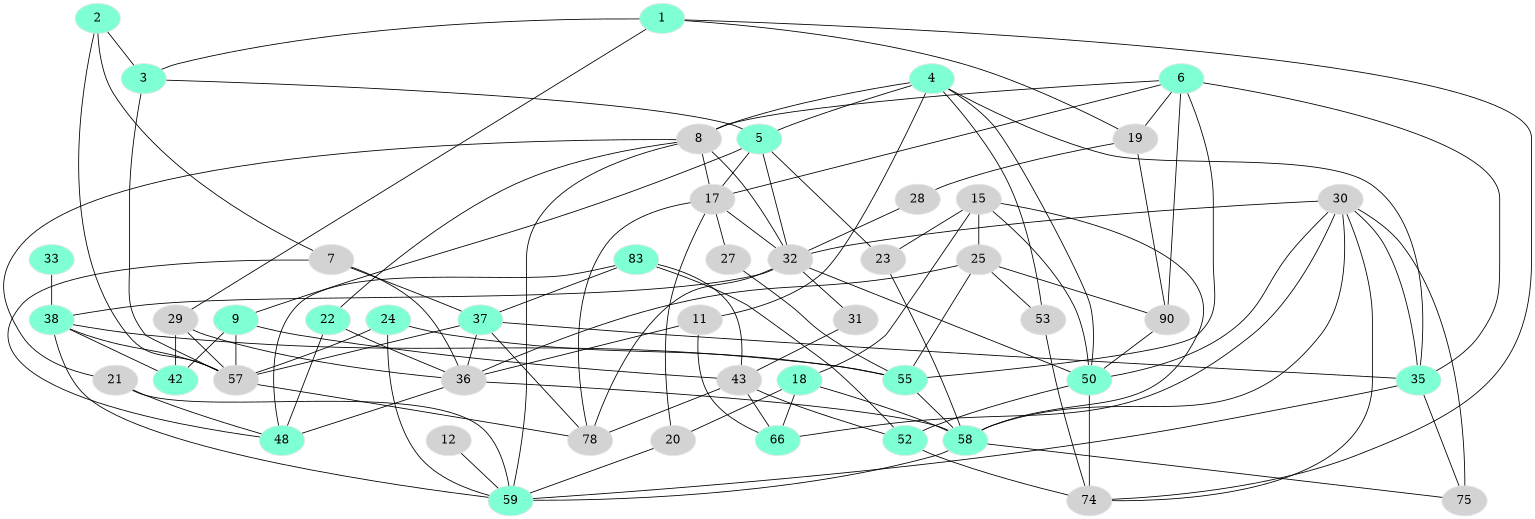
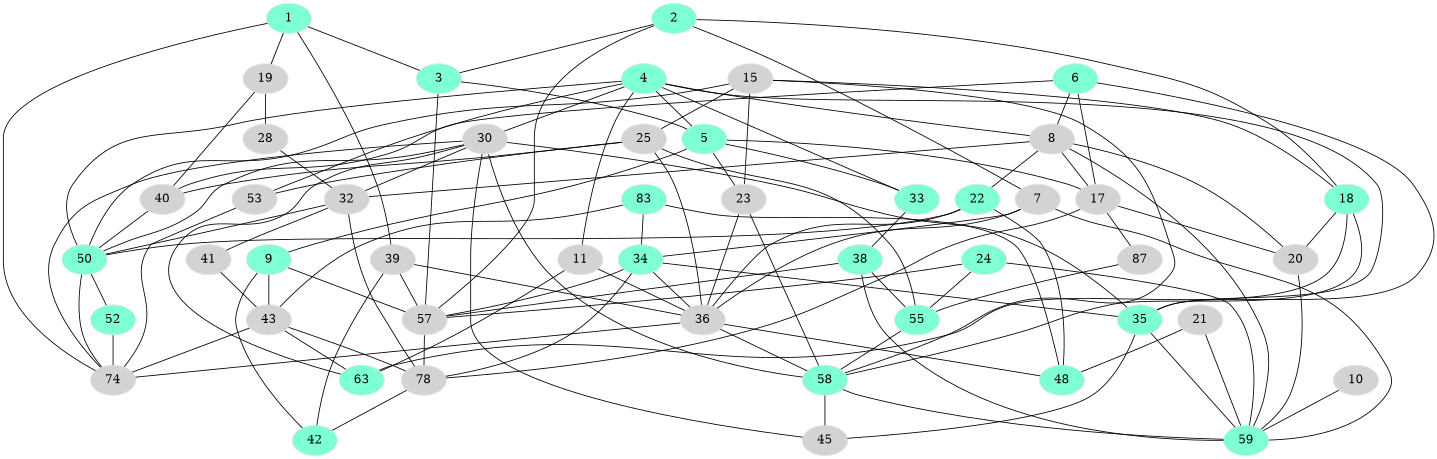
edge "2" -- "18": added
edge "4" -- "30": added
edge "6" -- "19": removed
edge "4" -- "33": added
edge "8" -- "21": now "8" -- "20"
edge "5" -- "32": now "5" -- "33"
edge "17" -- "32": removed
edge "22" -- "50": added
edge "23" -- "36": added
node "27": label "27" -> "87"
edge "32" -- "38": removed
edge "7" -- "48": now "7" -- "59"
node "29": label "29" -> "39"
node "37": label "37" -> "34"
node "31": label "31" -> "41"
node "90": label "90" -> "40"
edge "83" -- "52": removed
edge "6" -- "55": removed
edge "38" -- "42": now "78" -- "42"
edge "36" -- "74": added
edge "43" -- "52": now "43" -- "74"
node "12": label "12" -> "10"
node "66": label "66" -> "63"
node "75": label "75" -> "45"
